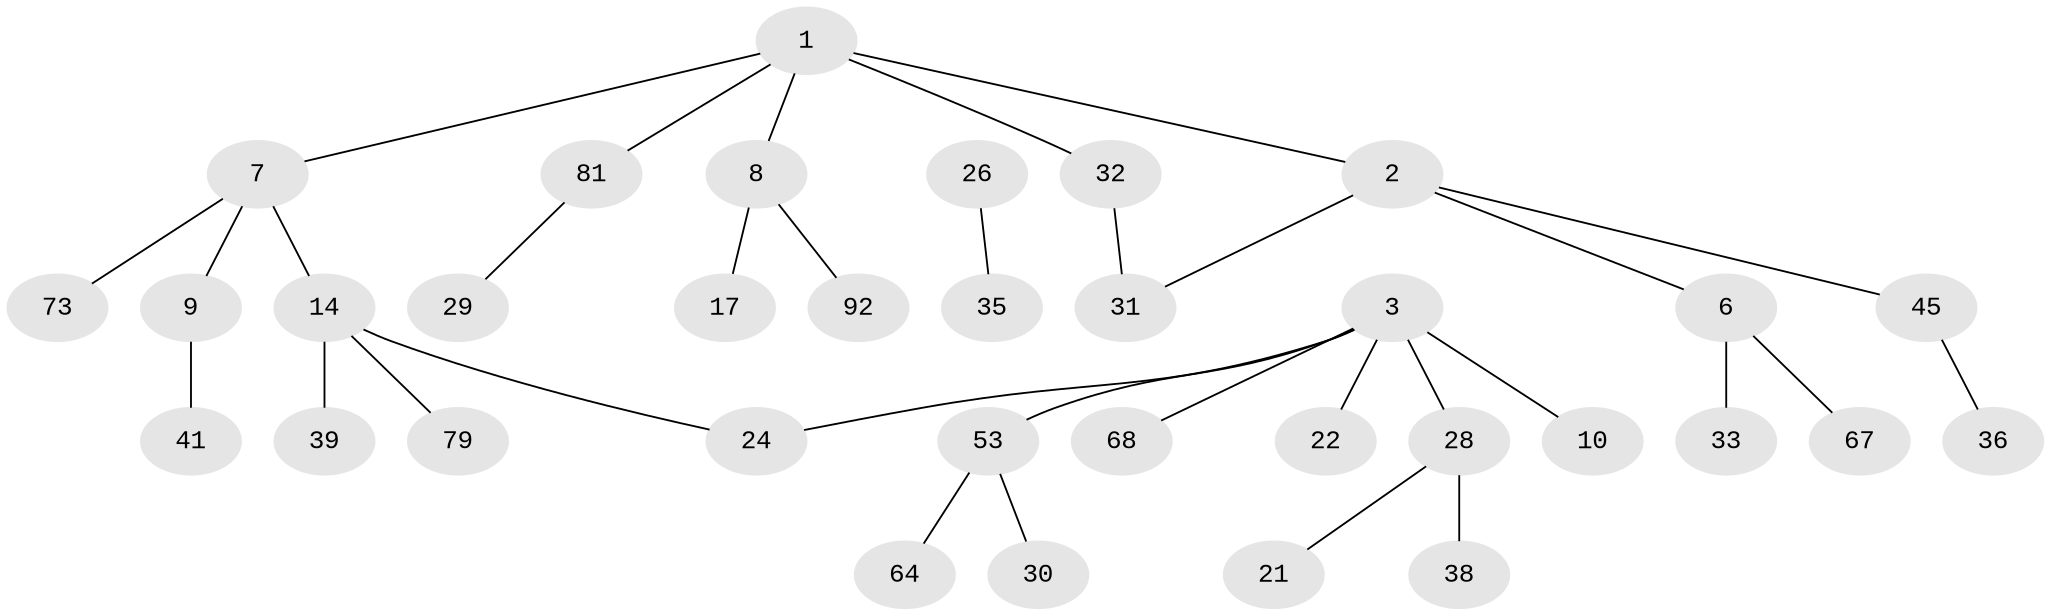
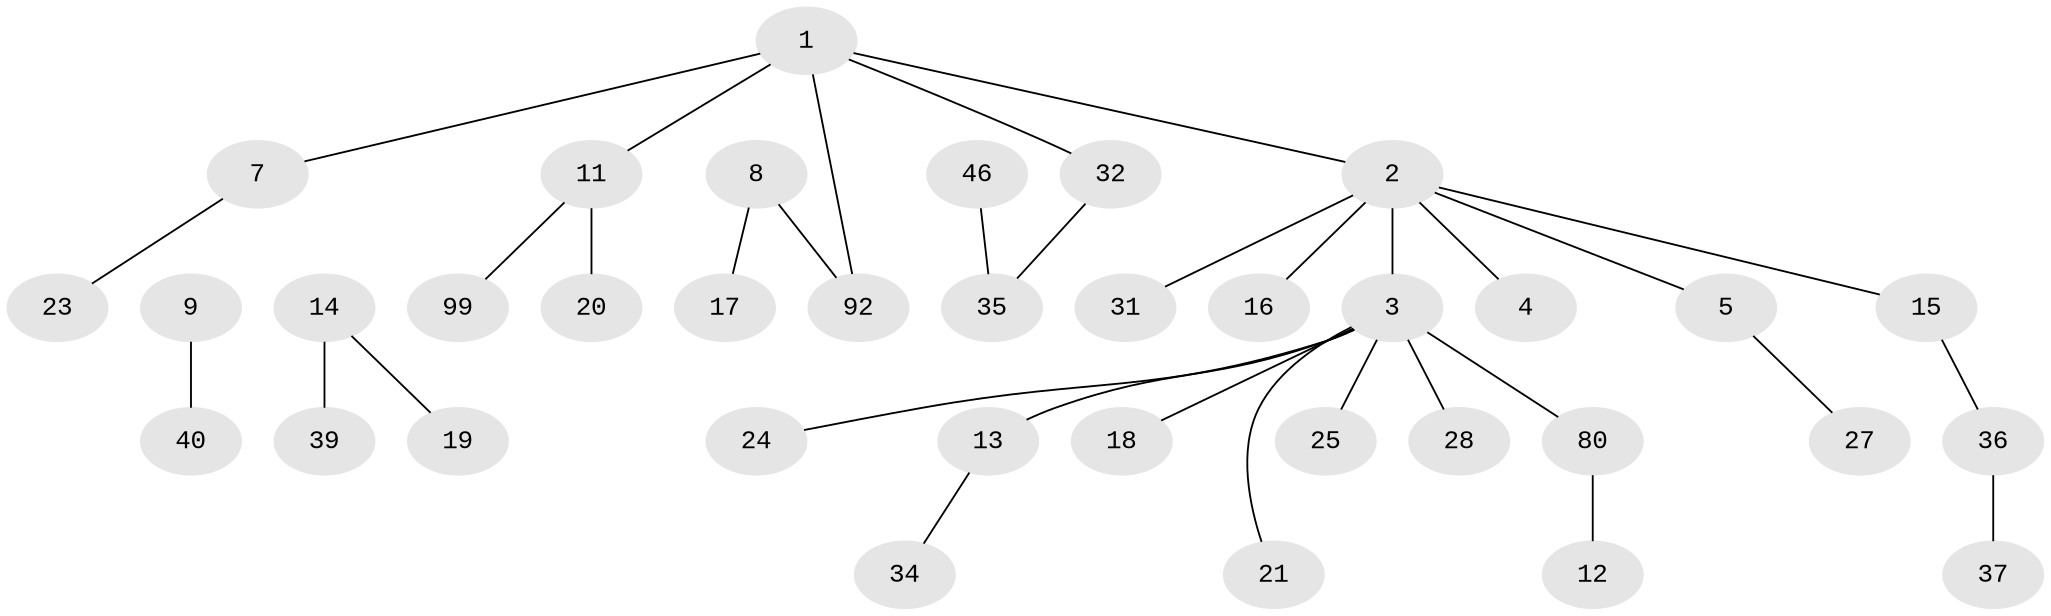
edge "1" -- "8": now "1" -- "92"
node "81": label "81" -> "11"
node "26": label "26" -> "46"
edge "7" -- "9": removed
edge "7" -- "14": removed
edge "32" -- "31": now "32" -- "35"
edge "2" -- "3": added
node "73": label "73" -> "23"
node "29": label "29" -> "99"
node "20": added
node "16": added
node "4": added
node "6": label "6" -> "5"
node "45": label "45" -> "15"
edge "14" -- "24": removed
node "41": label "41" -> "40"
node "79": label "79" -> "19"
node "53": label "53" -> "13"
node "68": label "68" -> "18"
node "22": label "22" -> "25"
node "10": label "10" -> "80"
node "33": removed
node "67": label "67" -> "27"
edge "28" -- "21": now "3" -- "21"
node "64": label "64" -> "34"
node "30": removed
node "38": removed
node "12": added
node "37": added
